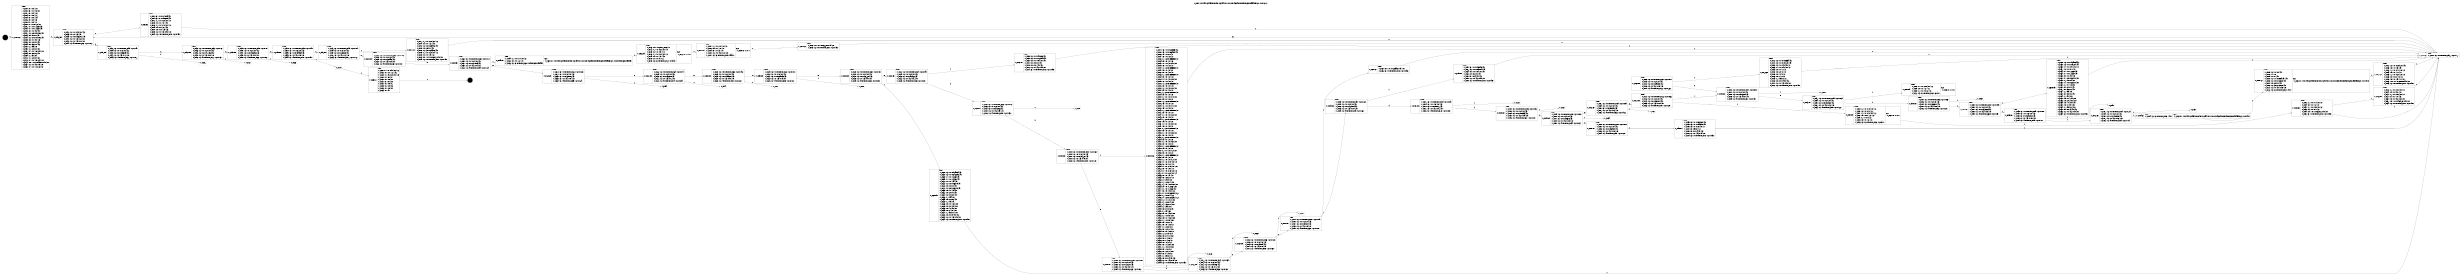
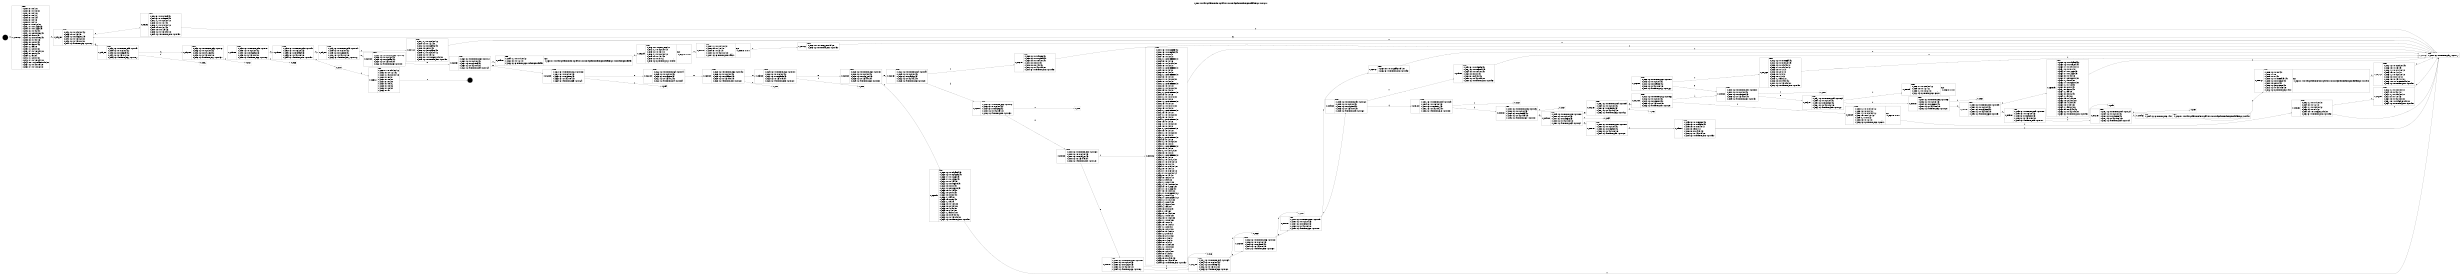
edge "0x4019a0 [28]" -> "0x4019bc [28]": removed, label "14"
node "0x40217e": removed
